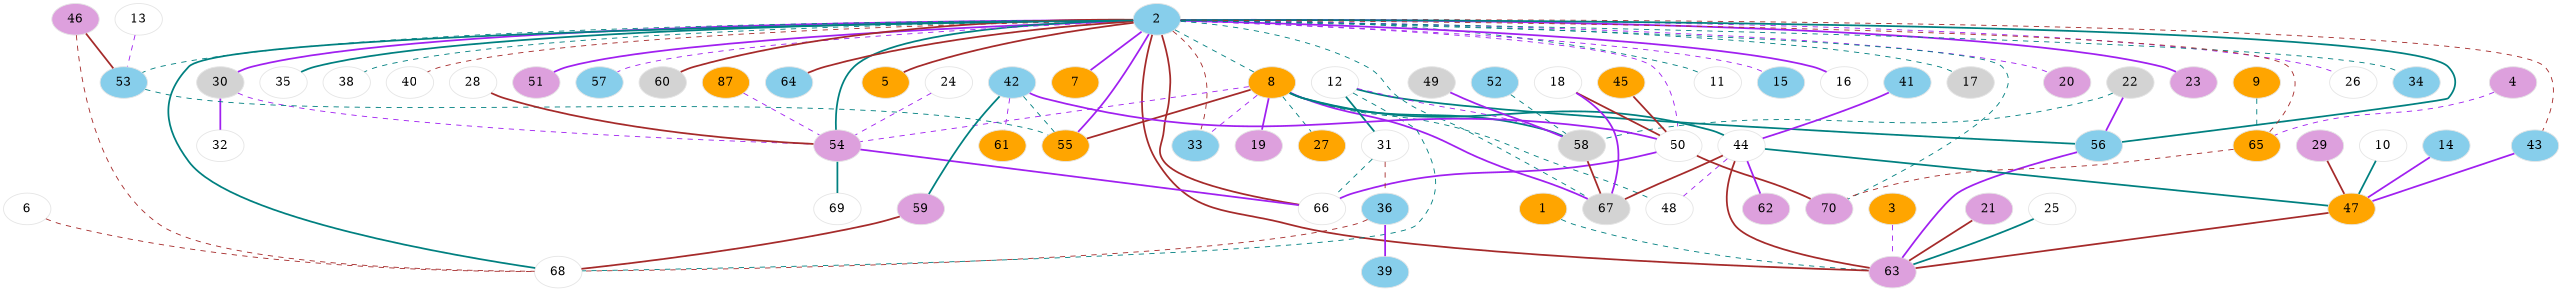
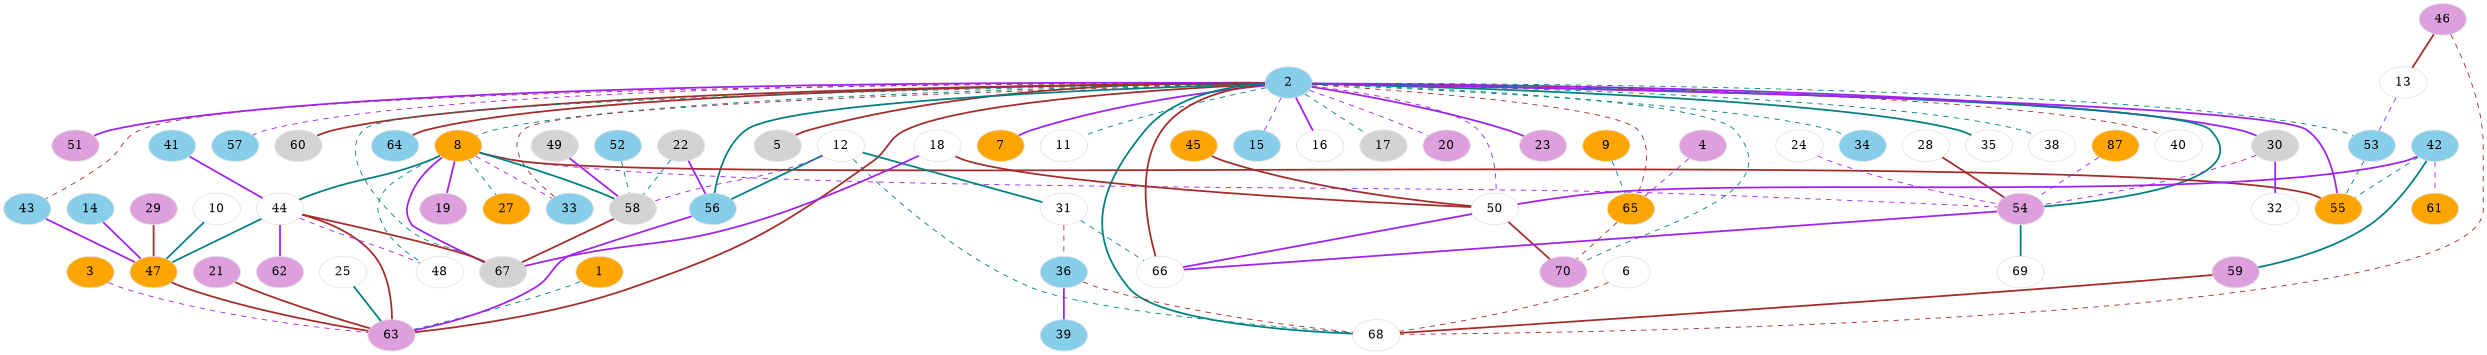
edge "46" -- "53": now "46" -- "13"
node "5": fillcolor orange -> lightgrey
node "26": removed
